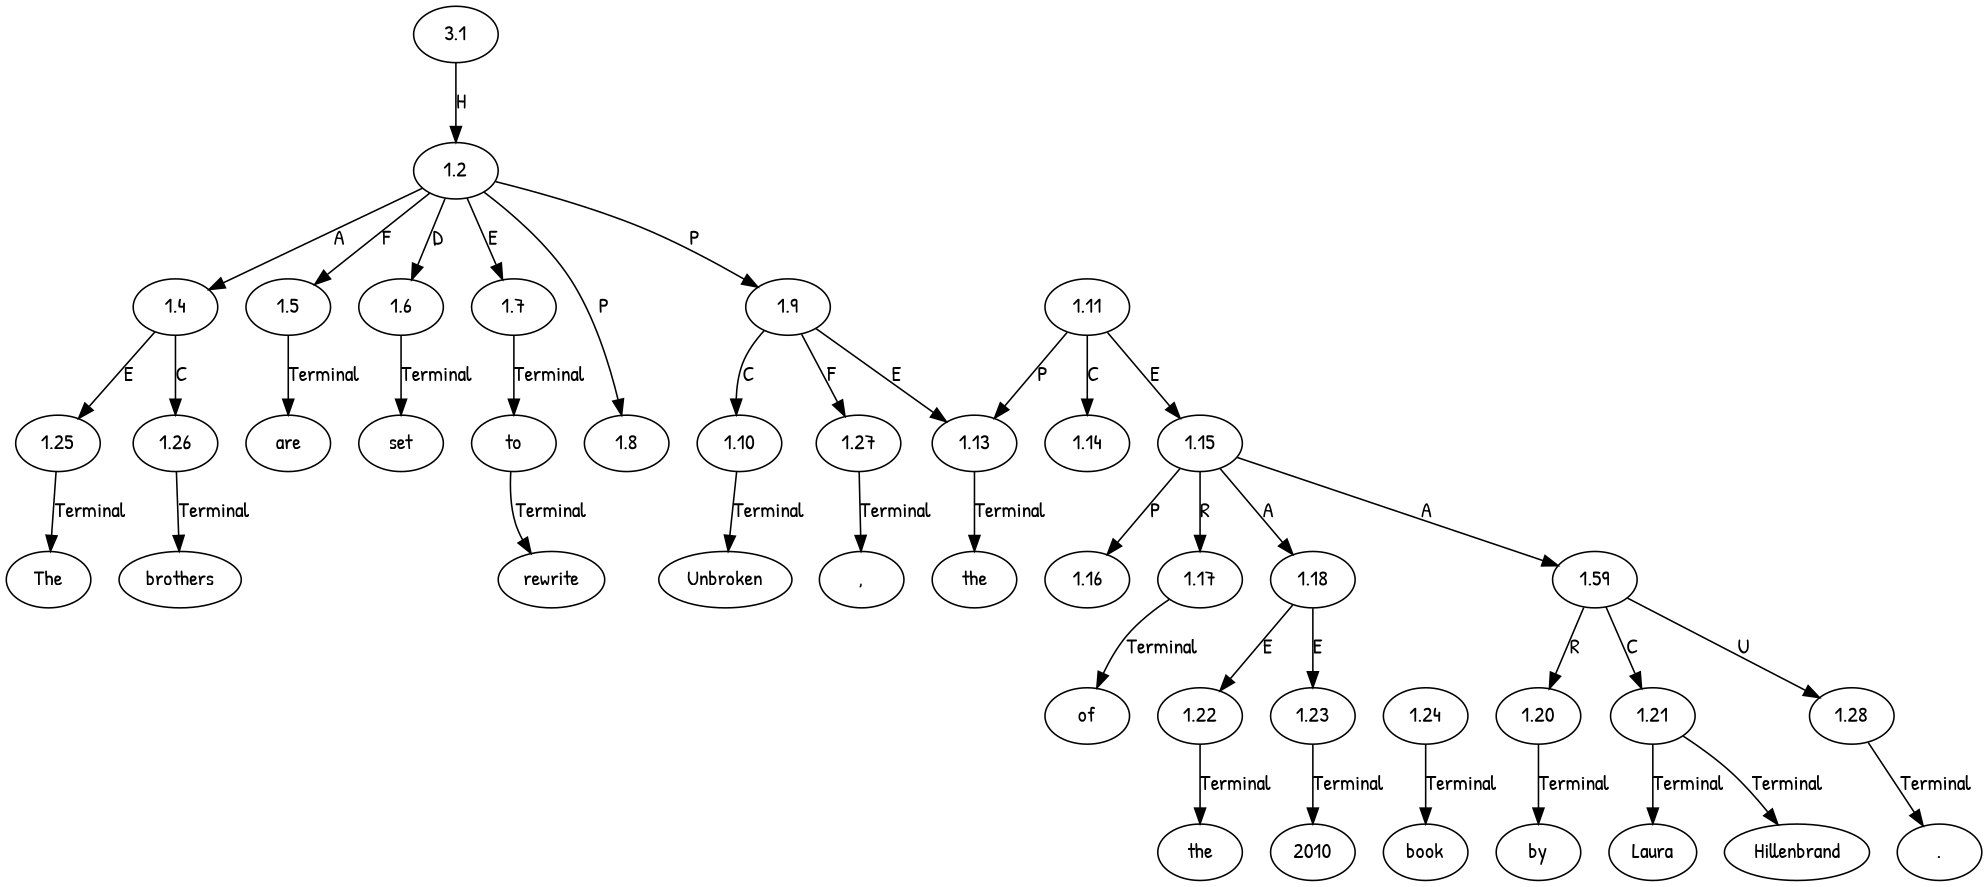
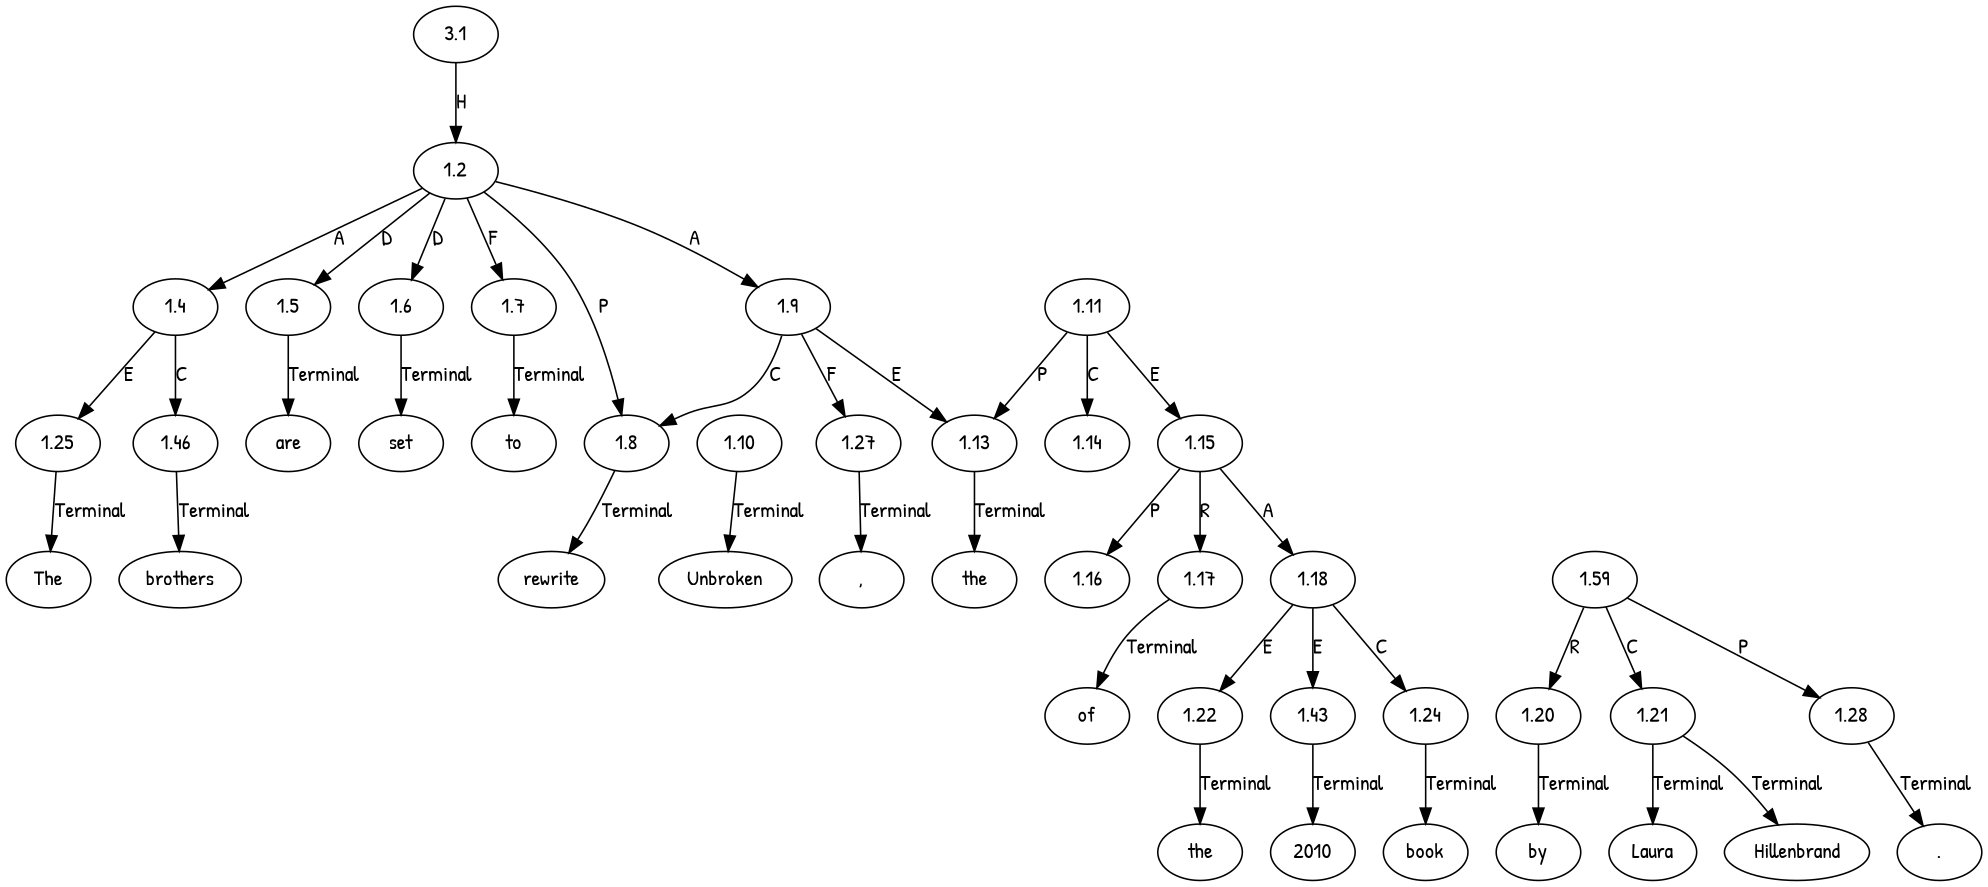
edge "1.2" -> "1.5": label "F" -> "D"
edge "1.2" -> "1.7": label "E" -> "F"
edge "1.2" -> "1.9": label "P" -> "A"
edge "1.9" -> "1.10": now "1.9" -> "1.8"
node "1.26": label "1.26" -> "1.46"
edge "to" -> "rewrite": now "1.8" -> "rewrite"
edge "1.15" -> "1.59": removed, label "A"
edge "1.18" -> "1.24": added, label "C"
edge "1.59" -> "1.28": label "U" -> "P"
node "1.23": label "1.23" -> "1.43"
